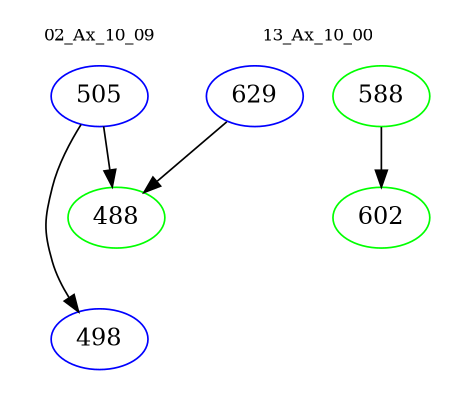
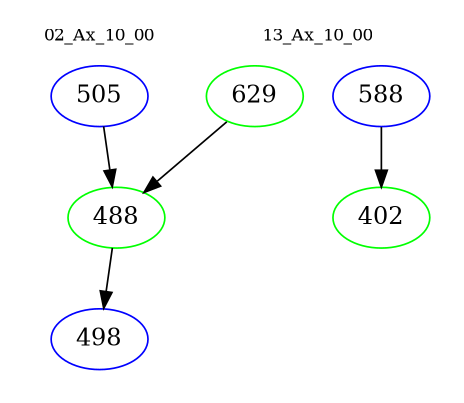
cluster "02_Ax_10_09": label "02_Ax_10_09" -> "02_Ax_10_00"
node "629": color blue -> green
node "588": color green -> blue
edge "505" -> "498": now "488" -> "498"
node "602": label "602" -> "402"
